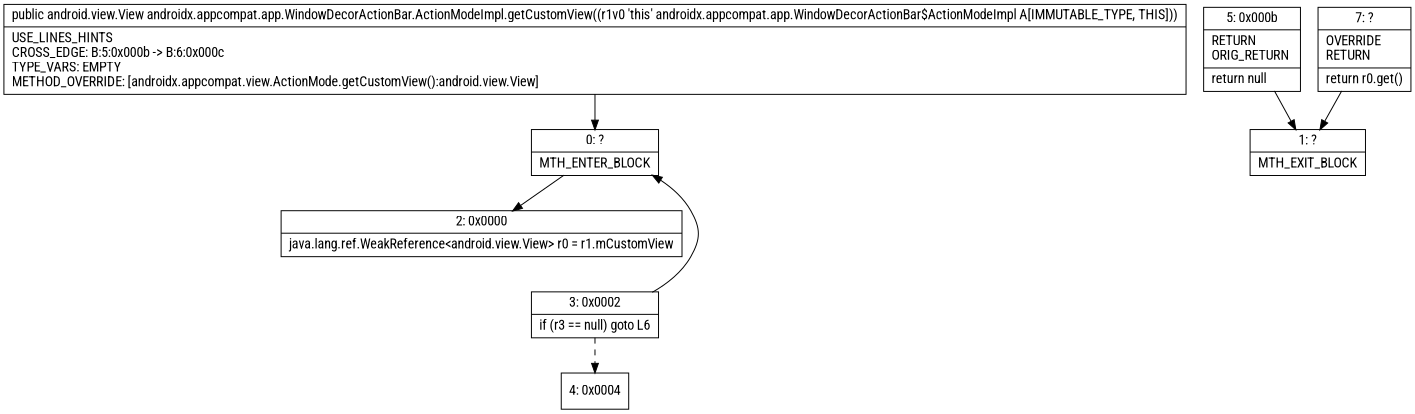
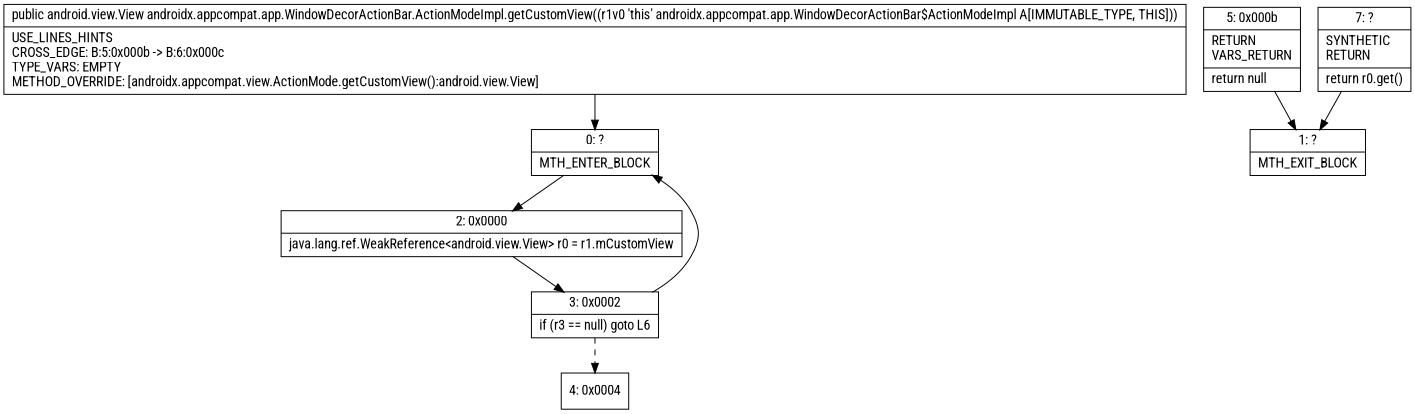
node "7: ?": text "OVERRIDE" -> "SYNTHETIC"
node "5: 0x000b": text "ORIG_RETURN" -> "VARS_RETURN"
edge "2: 0x0000" -> "3: 0x0002": added
